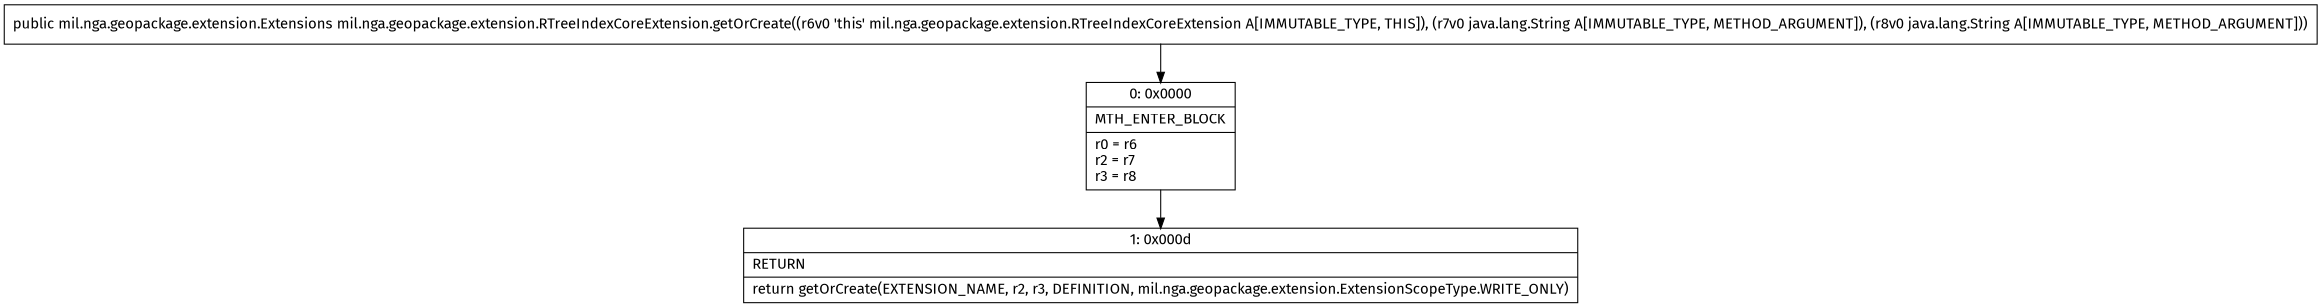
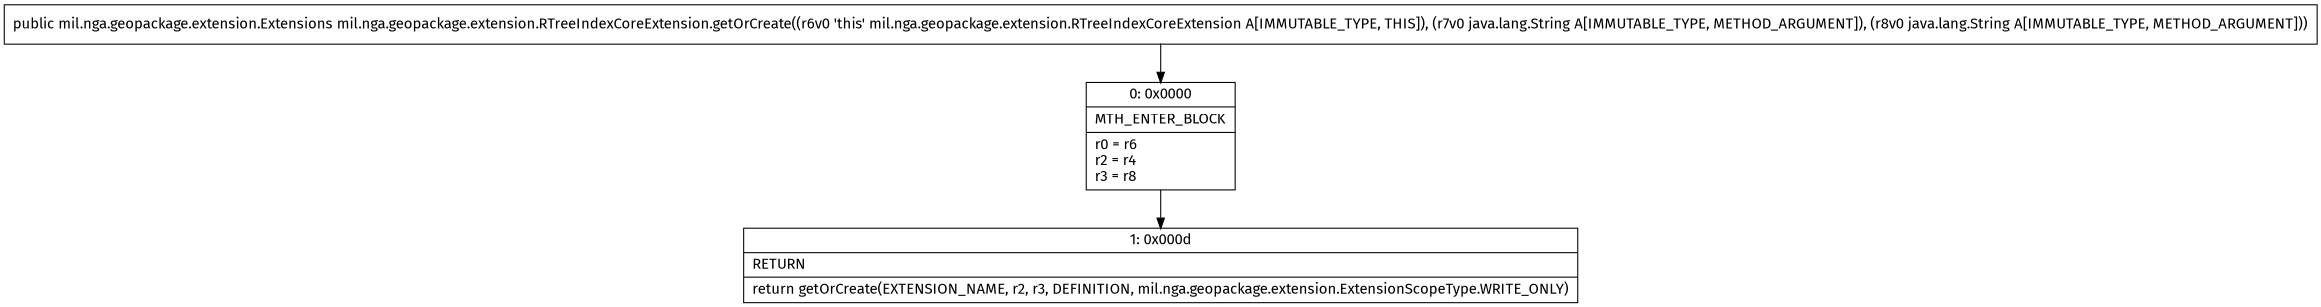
node "0: 0x0000": text "r2 = r7" -> "r2 = r4"
